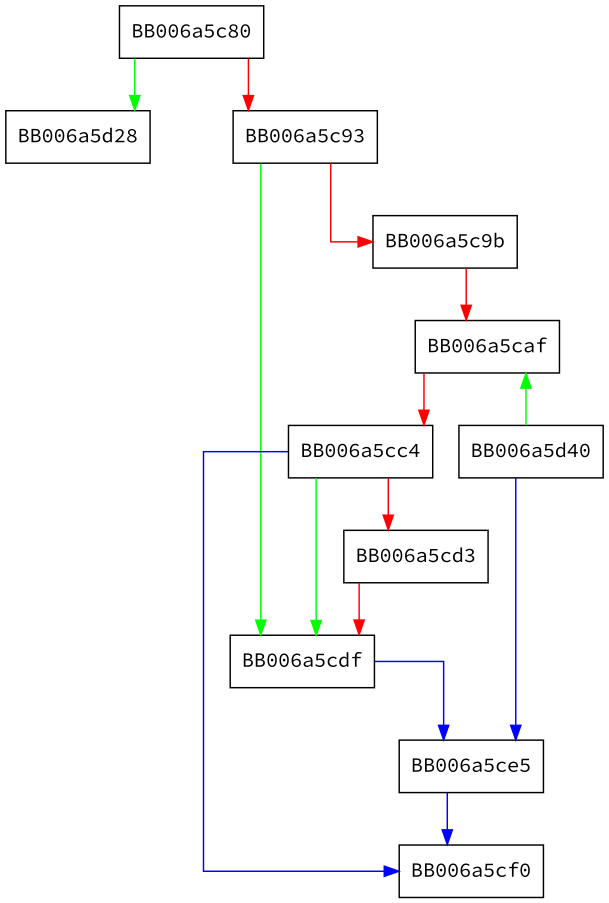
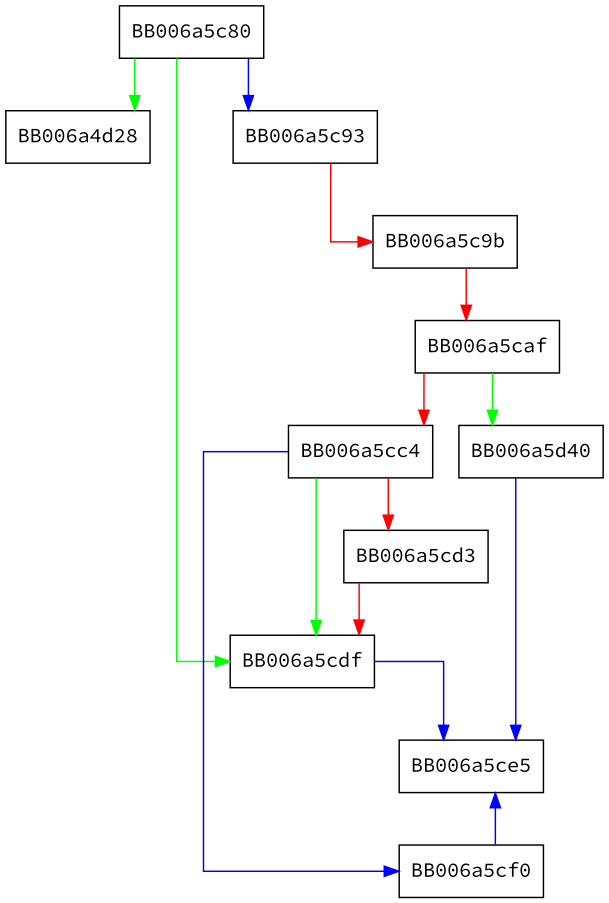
edge "BB006a5c80" -> "BB006a5c93": color red -> blue
node "BB006a5d28": label "BB006a5d28" -> "BB006a4d28"
edge "BB006a5c93" -> "BB006a5cdf": now "BB006a5c80" -> "BB006a5cdf"
edge "BB006a5d40" -> "BB006a5caf": reversed
edge "BB006a5ce5" -> "BB006a5cf0": reversed
